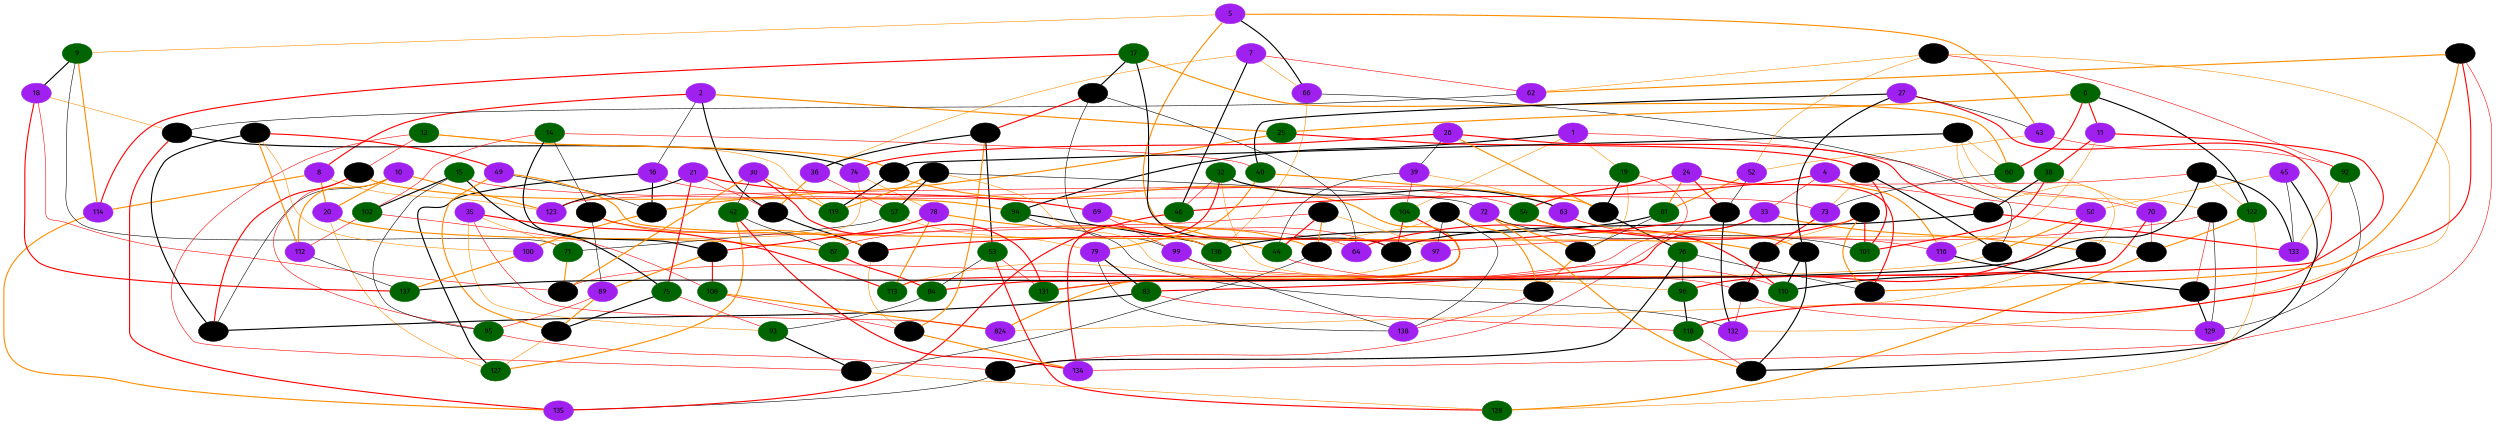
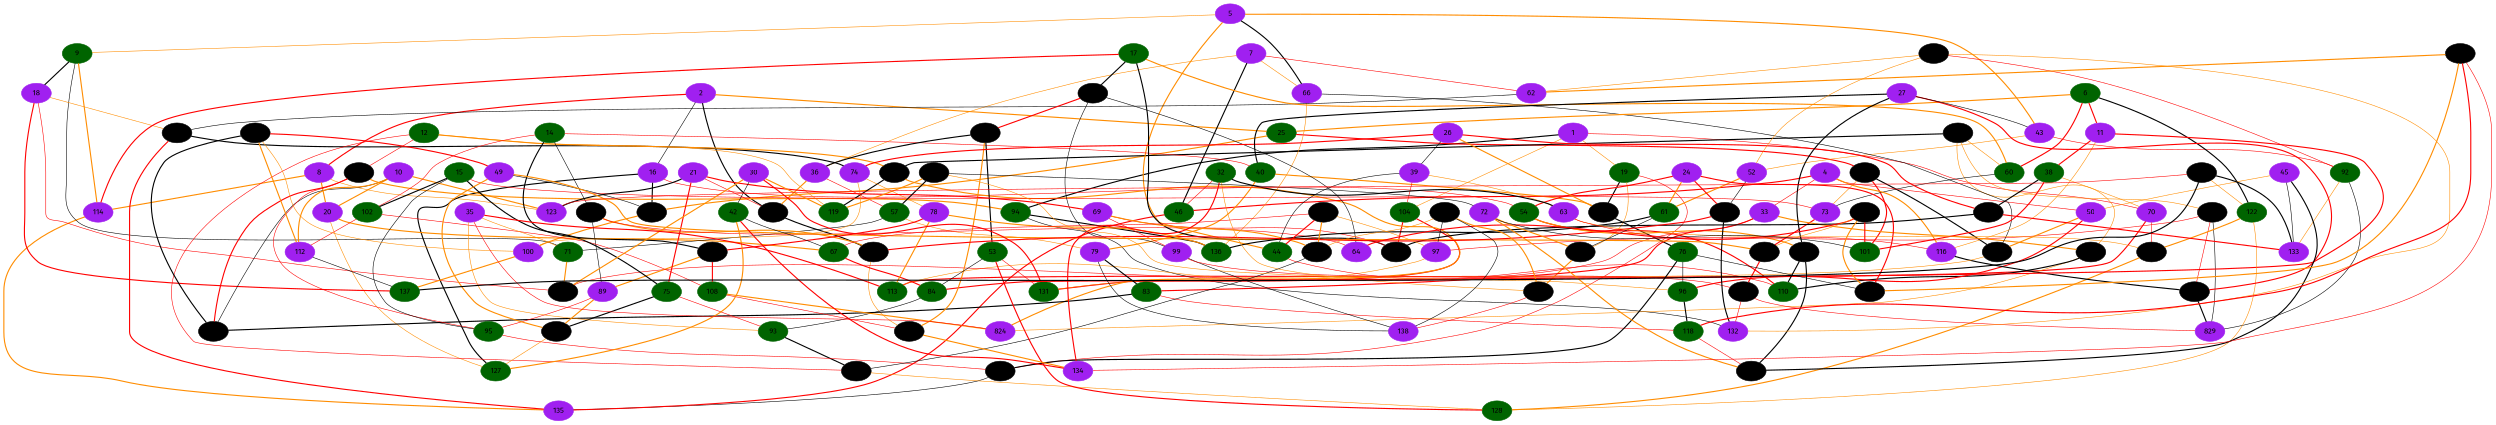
node "129": label "129" -> "829"
